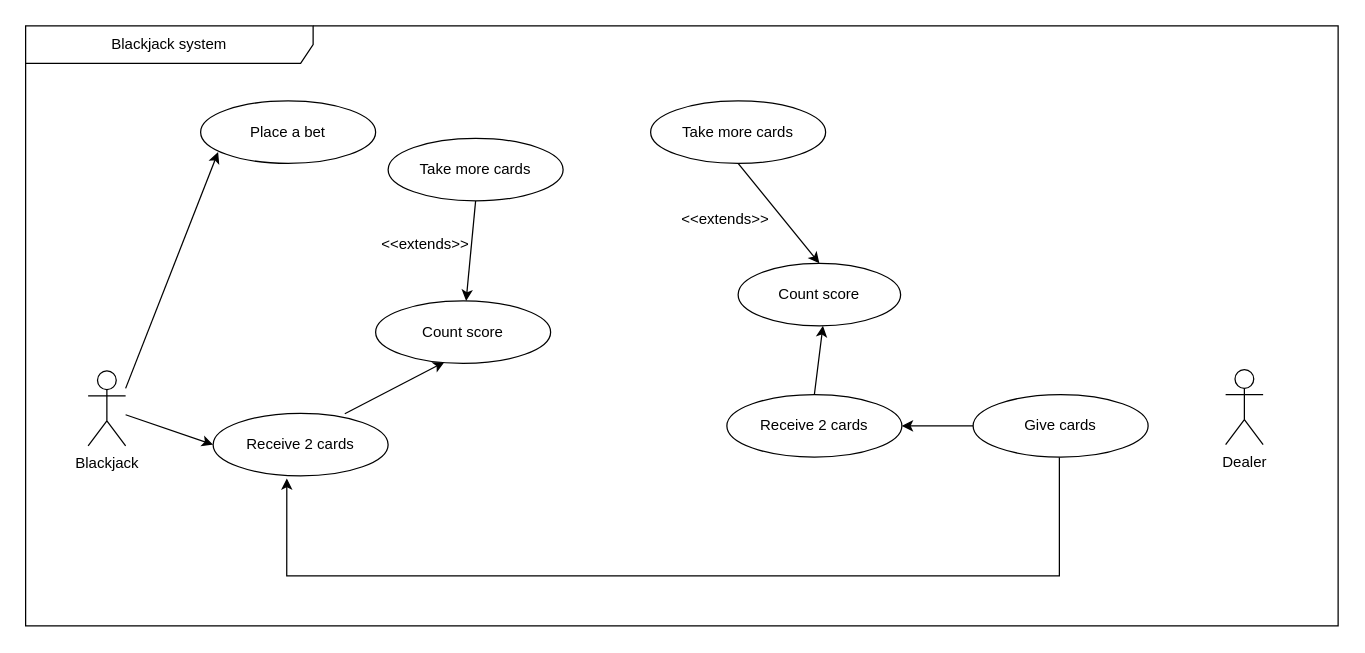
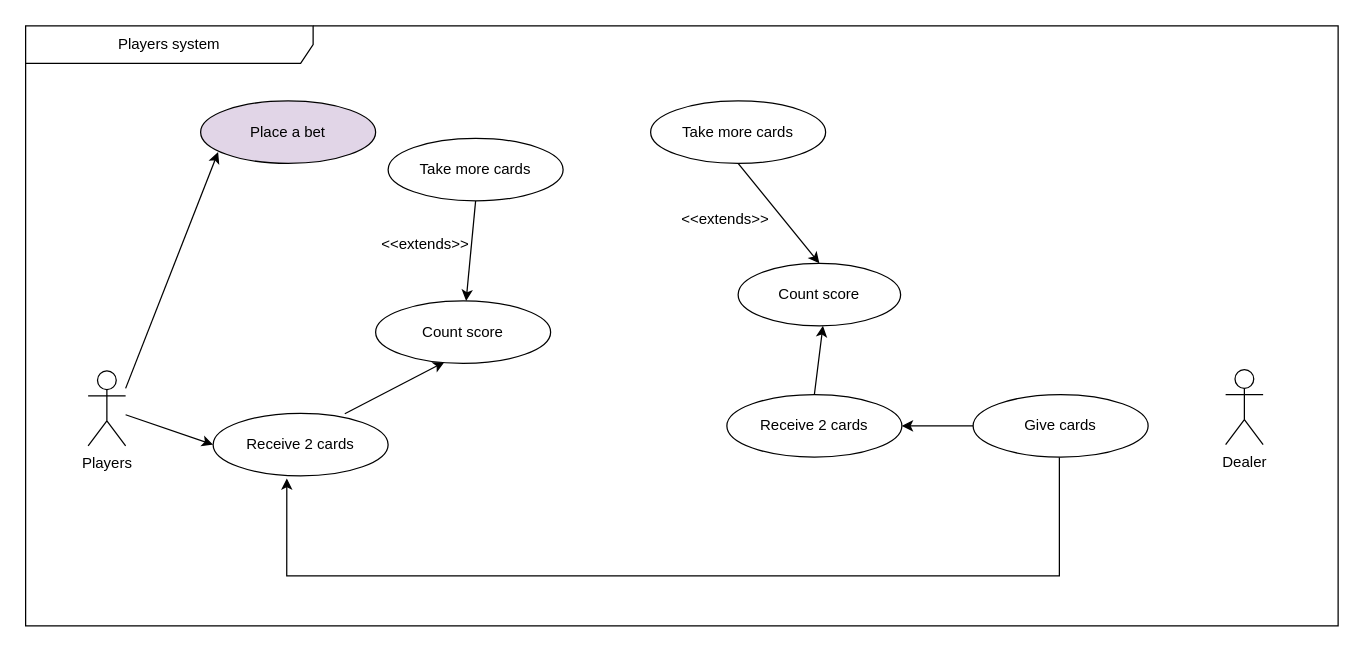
node "Blackjack system": label "Blackjack system" -> "Players system"
node "Place a bet": fillcolor #ffffff -> #e1d5e7
node "Blackjack": label "Blackjack" -> "Players"
